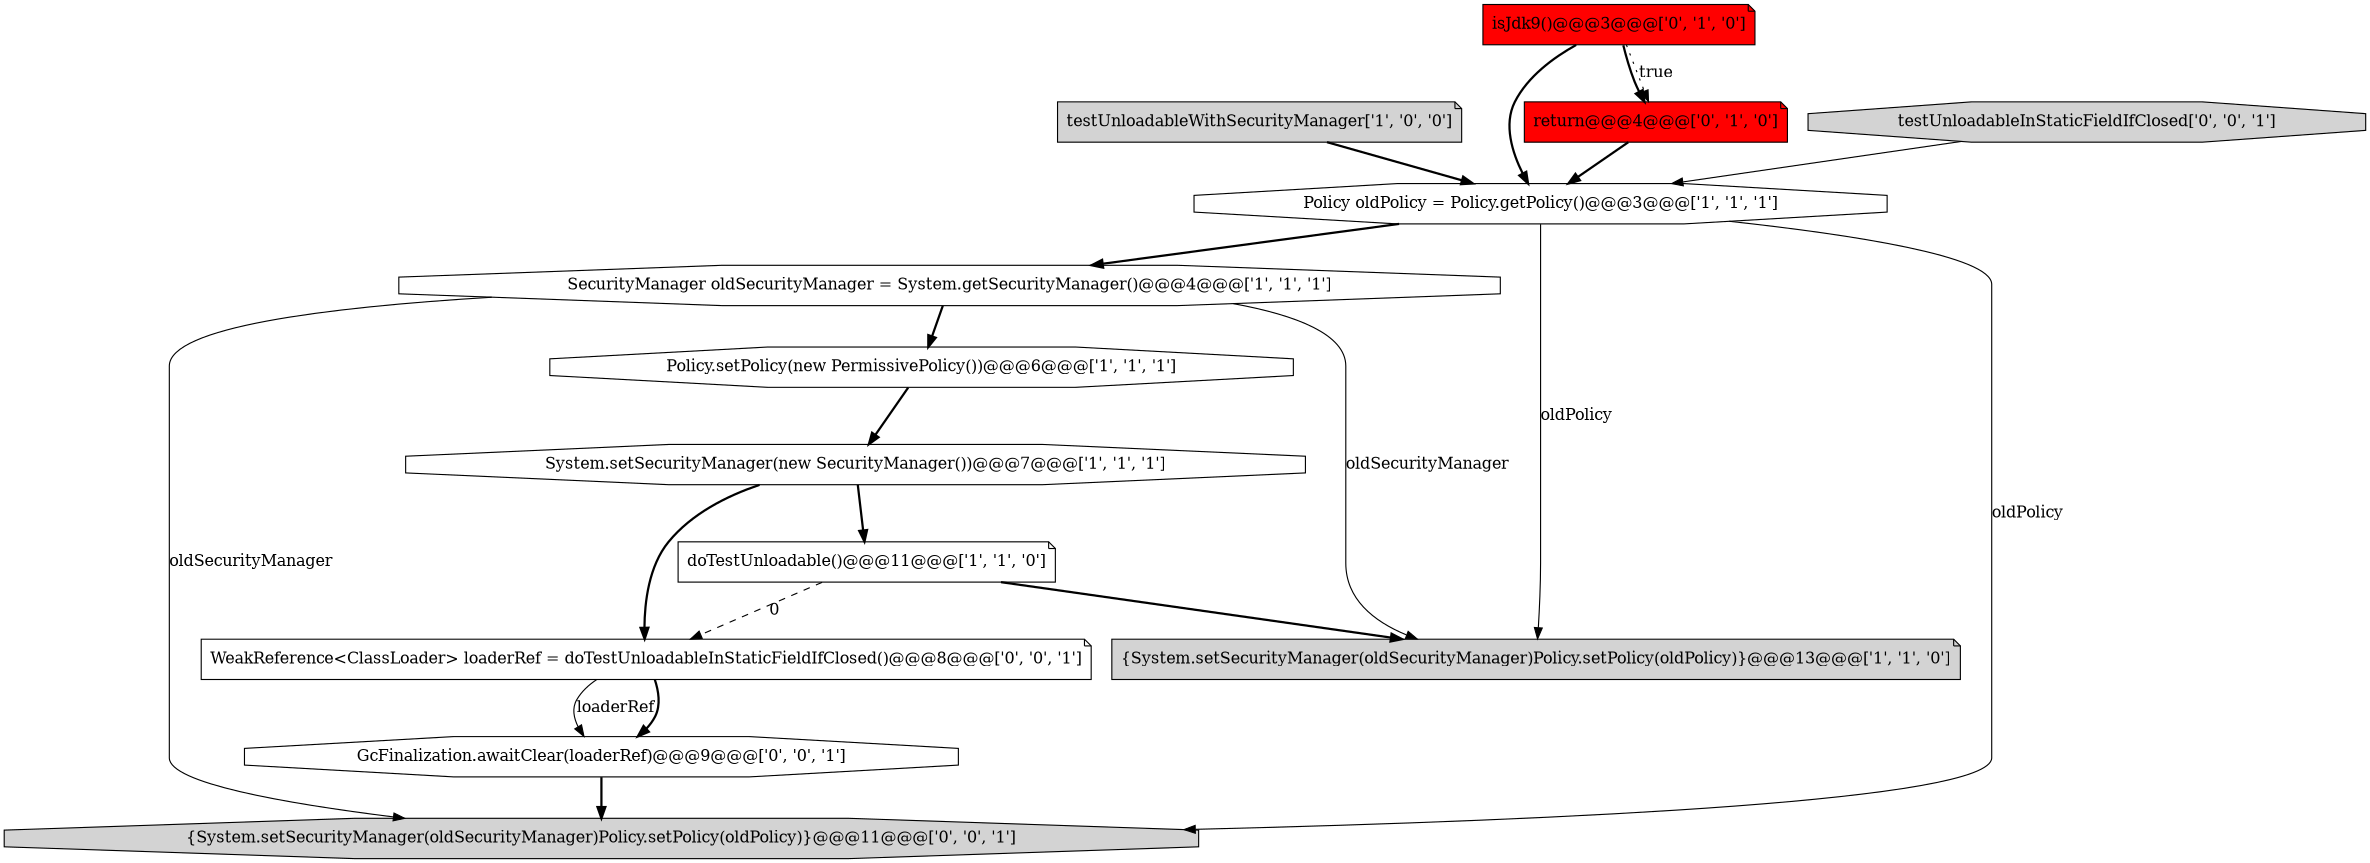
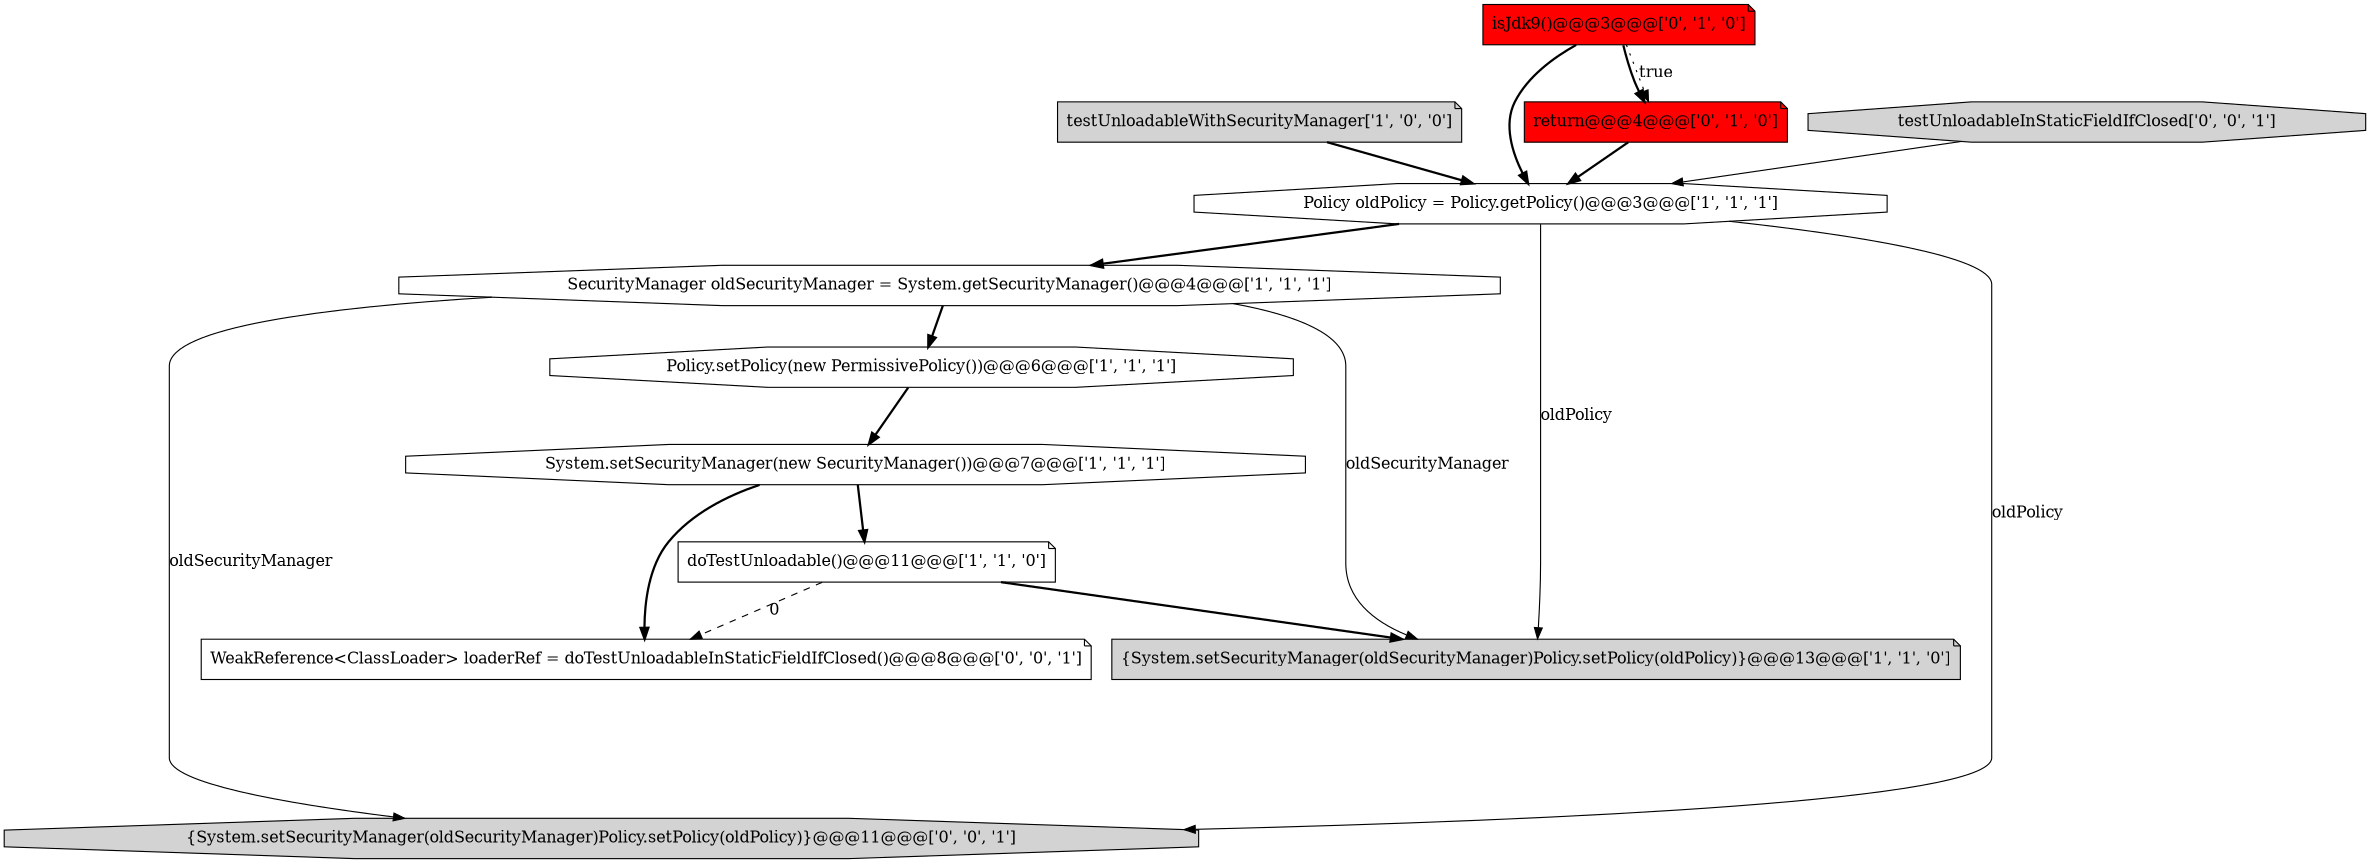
node "GcFinalization.awaitClear(loaderRef)@@@9@@@['0', '0', '1']": removed
